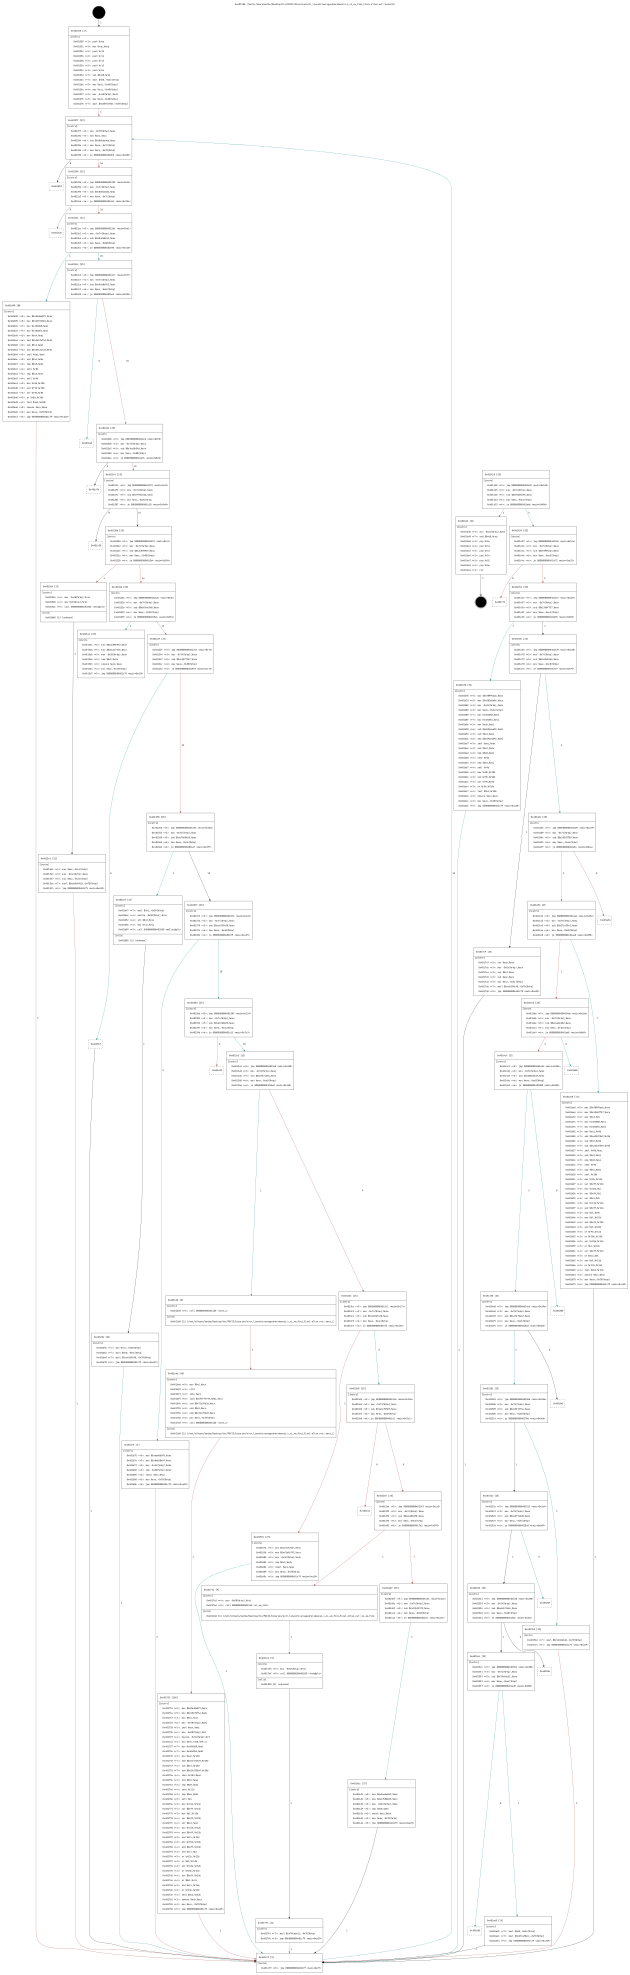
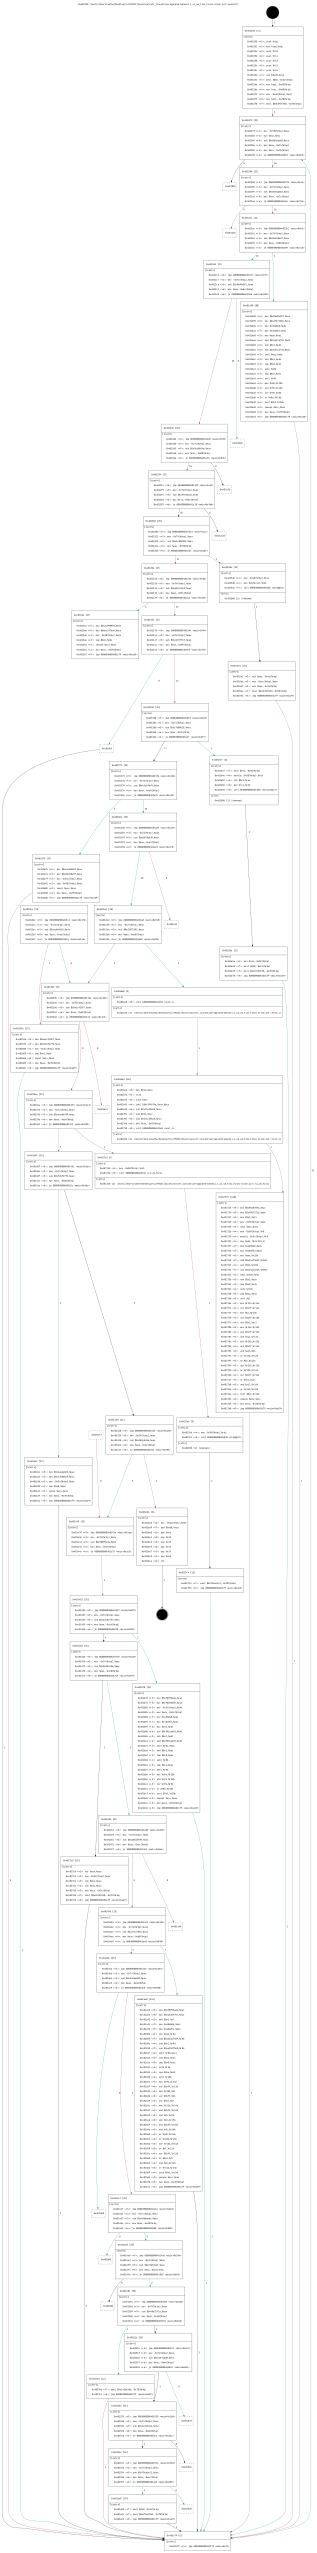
edge "0x401439 [25]" -> "0x401c72": reversed
edge "0x4013a3 [25]" -> "0x4013bc [25]": now "0x4013a3 [25]" -> "0x4013d5 [25]"
edge "0x401407 [25]" -> "0x401420 [25]": added, label "6"
